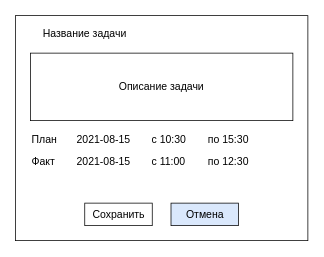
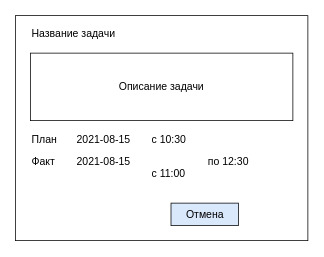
node "Название задачи": moved (165, 33) -> (154, 33)
node "по 15:30": removed
node "c 11:00": moved (173, 162) -> (173, 173)
node "Сохранить": removed
